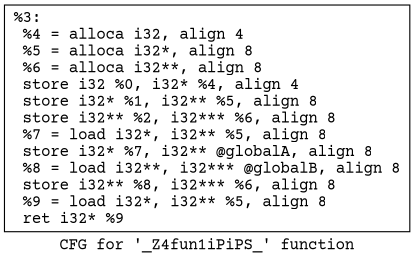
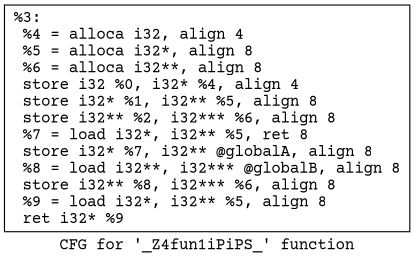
node "%3:": text "%7 = load i32*, i32** %5, align 8" -> "%7 = load i32*, i32** %5, ret 8"
